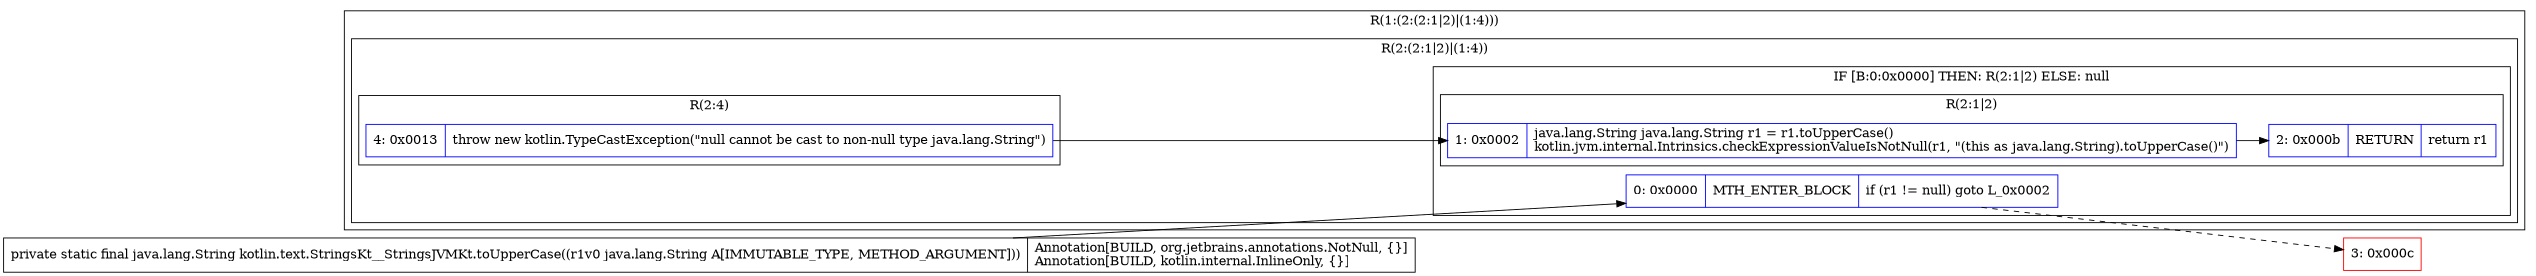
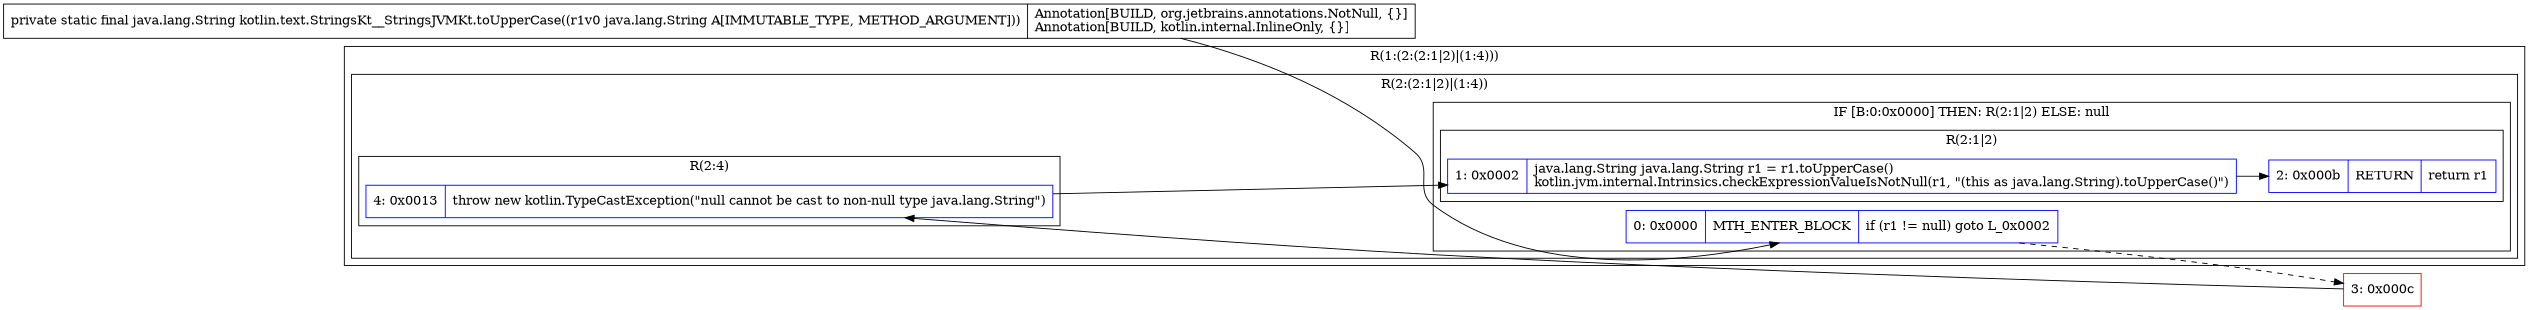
edge "3: 0x000c" -> "4: 0x0013": added
